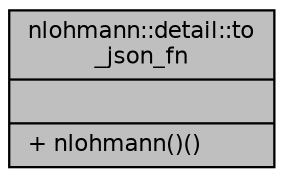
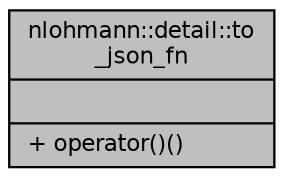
node "nlohmann::detail::to": text "+ nlohmann()()" -> "+ operator()()"
